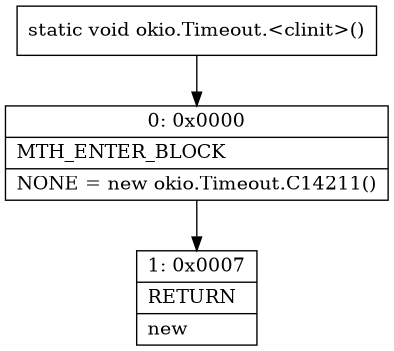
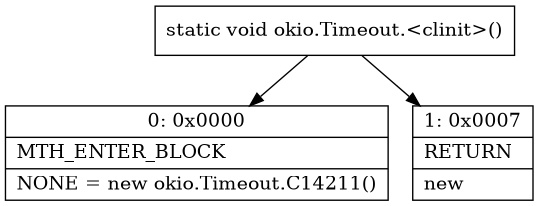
edge "0: 0x0000" -> "1: 0x0007": now "static void okio.Timeout.<clinit>()" -> "1: 0x0007"
